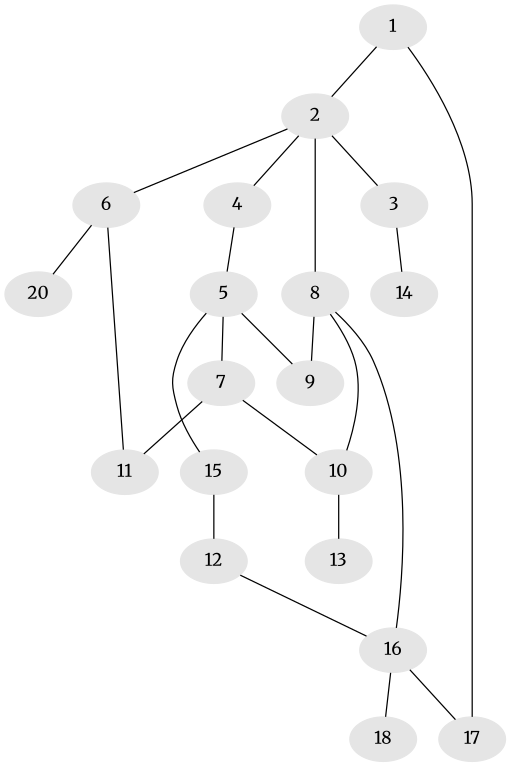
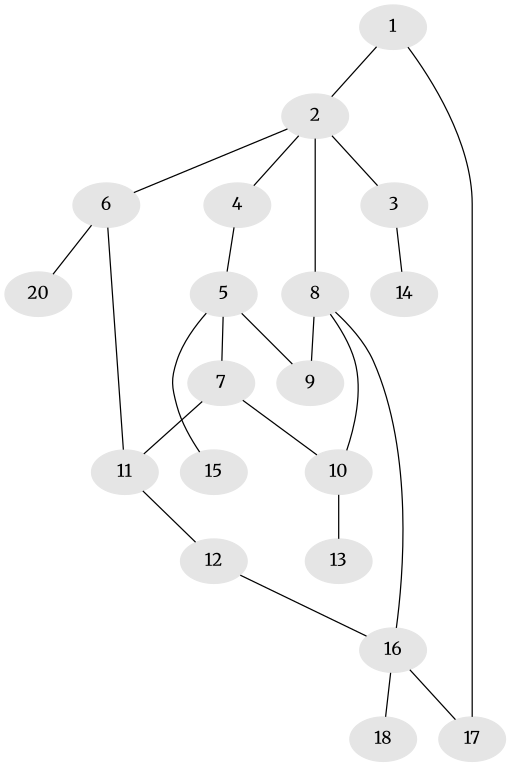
edge "15" -- "12": now "11" -- "12"
